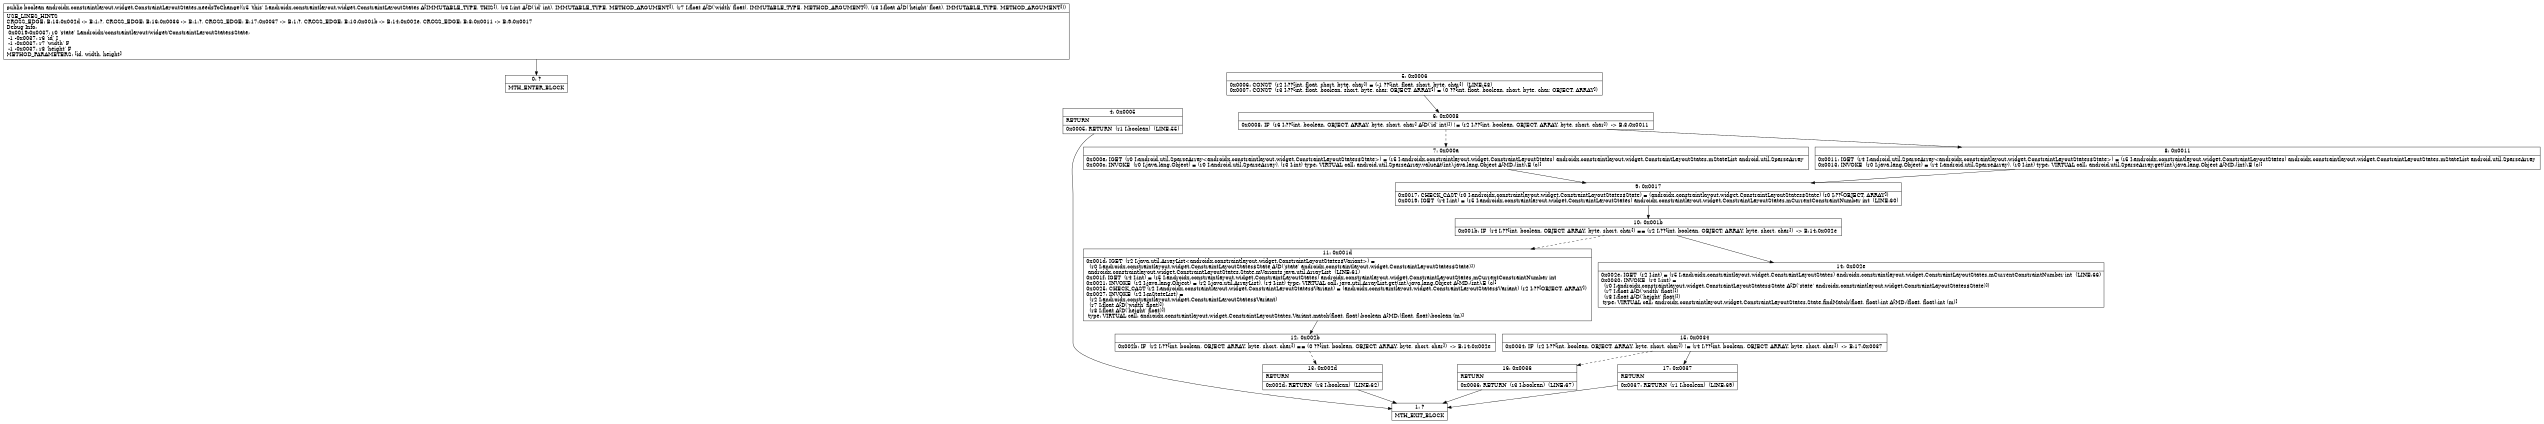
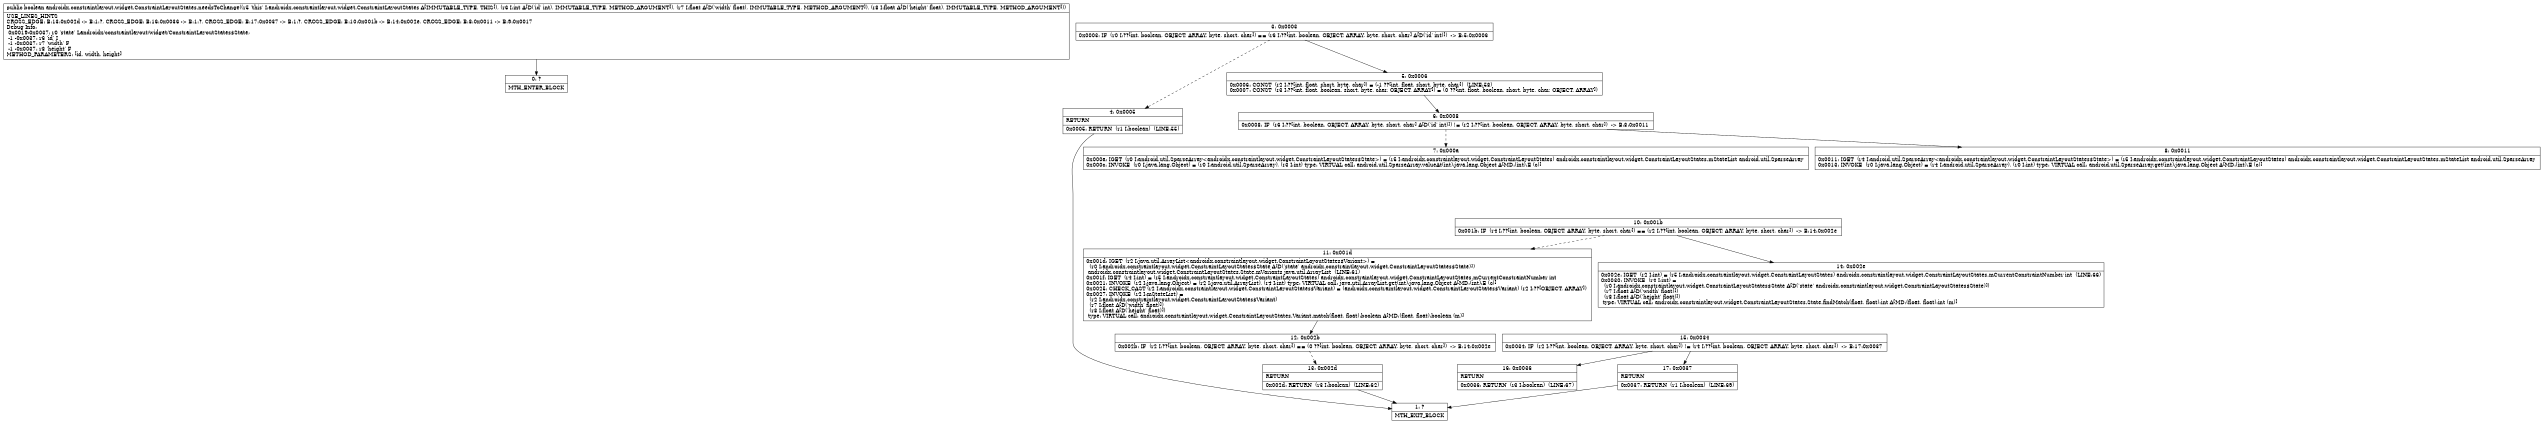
node "3: 0x0003": added
node "9: 0x0017": removed
edge "15: 0x0034" -> "16: 0x0036": style dashed -> solid
edge "16: 0x0036" -> "1: ?": removed
